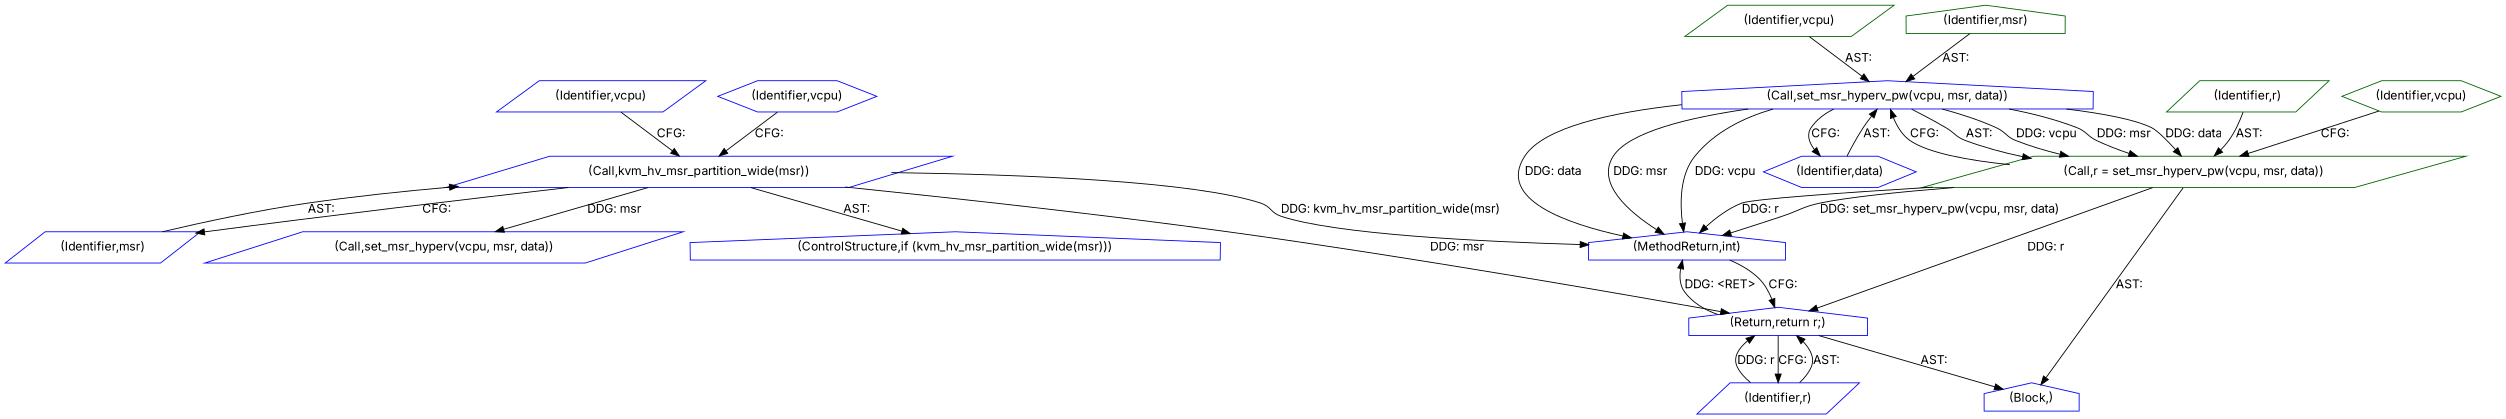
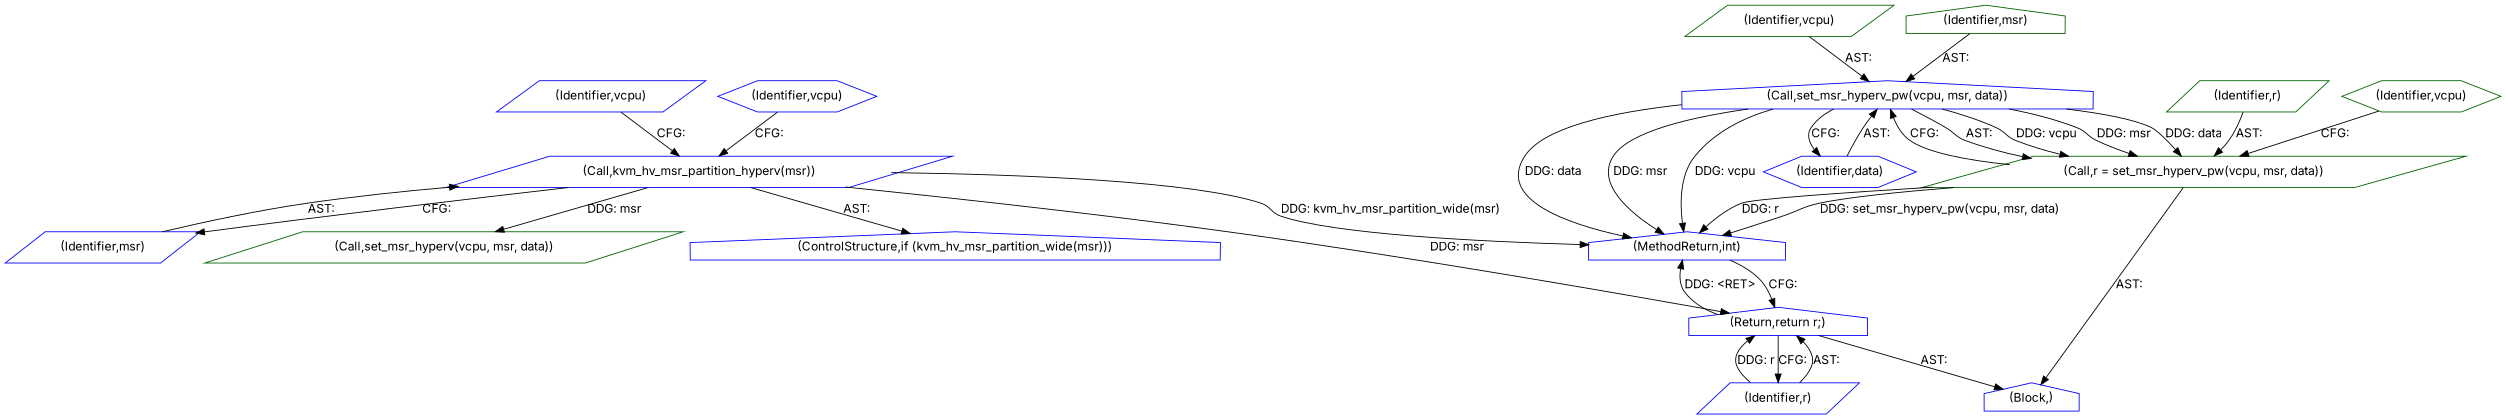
node "(Call,kvm_hv_msr_partition_wide(msr))": label "(Call,kvm_hv_msr_partition_wide(msr))" -> "(Call,kvm_hv_msr_partition_hyperv(msr))"
node "(Call,set_msr_hyperv(vcpu, msr, data))": color blue -> darkgreen
edge "(Call,r = set_msr_hyperv_pw(vcpu, msr, data))" -> "(Return,return r;)": removed, label "DDG: r"
